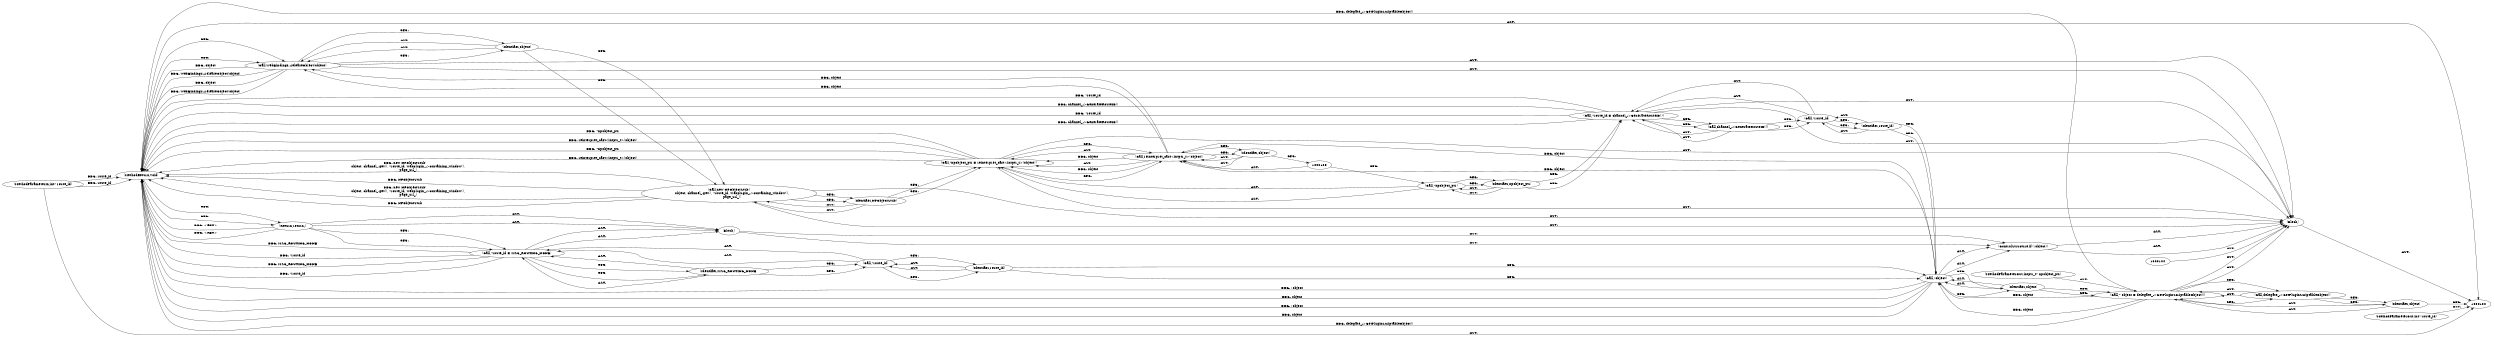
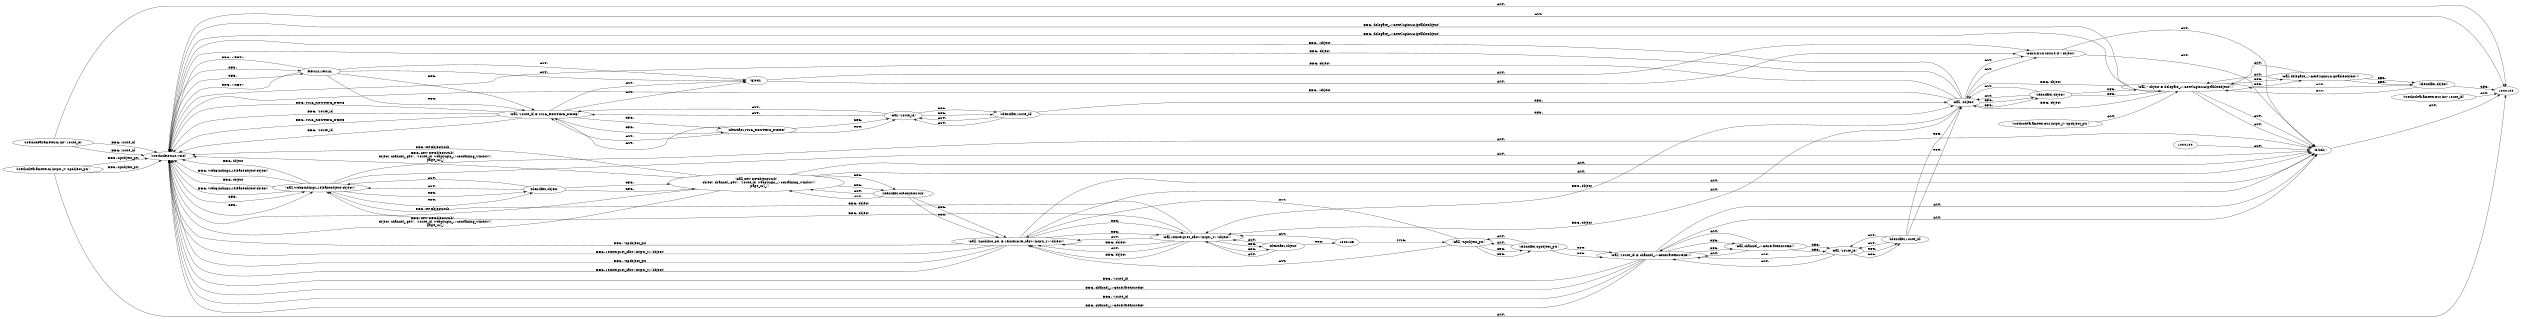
edge "1000125" -> "(Call,*npobject_ptr)": label "CFG: " -> "MSG: "
node "(MethodParameterIn,intptr_t* npobject_ptr)": added
